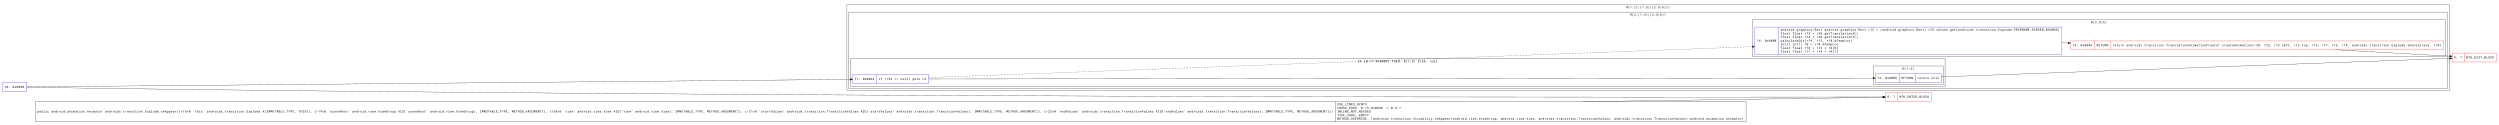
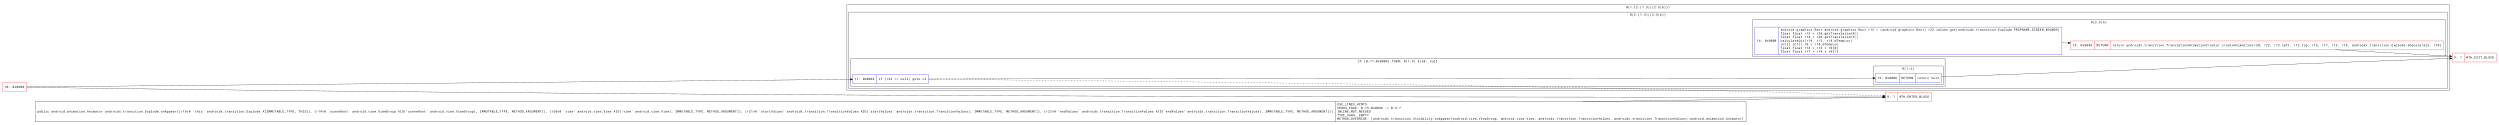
edge "11: 0x0004" -> "14: 0x0008": now "11: 0x0004" -> "8: ?"
node "10: 0x0000": color blue -> red
